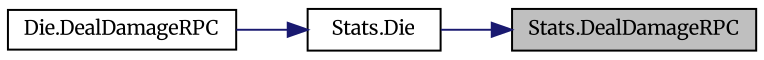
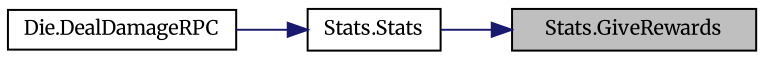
node "Stats.Die": label "Stats.Die" -> "Stats.Stats"
node "Stats.DealDamageRPC": label "Stats.DealDamageRPC" -> "Stats.GiveRewards"
